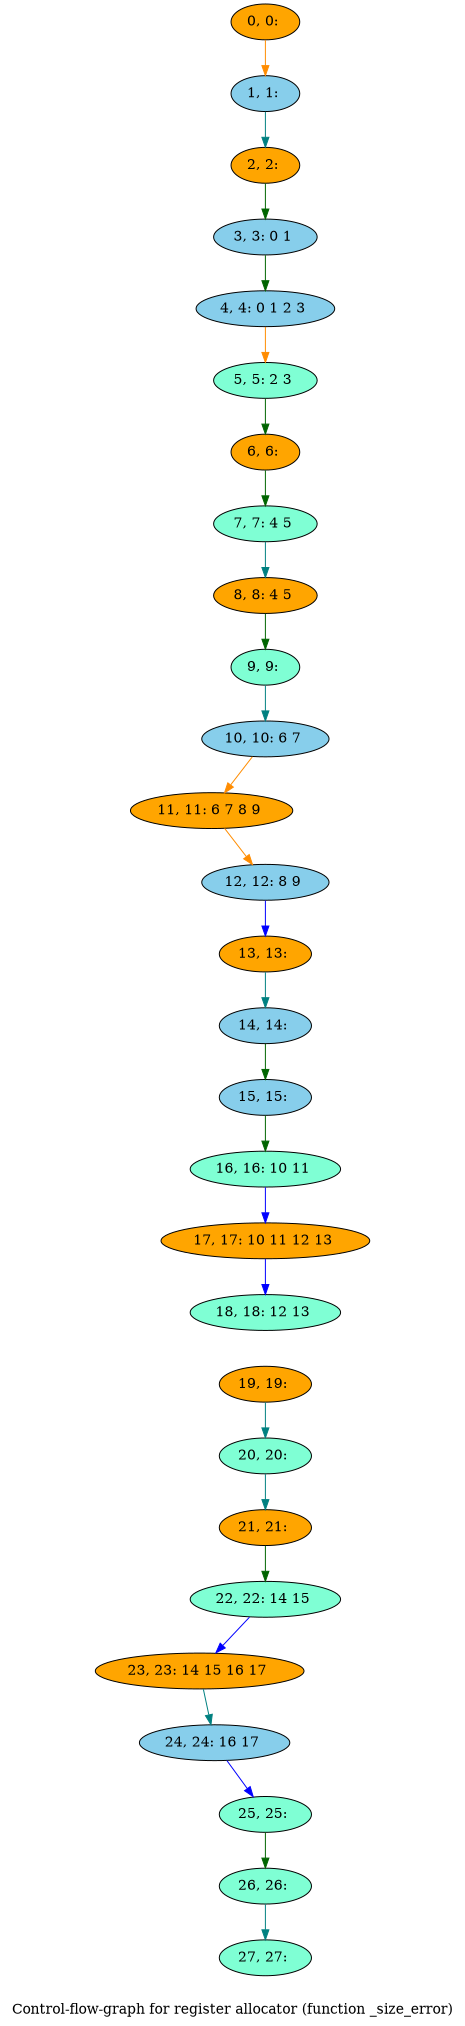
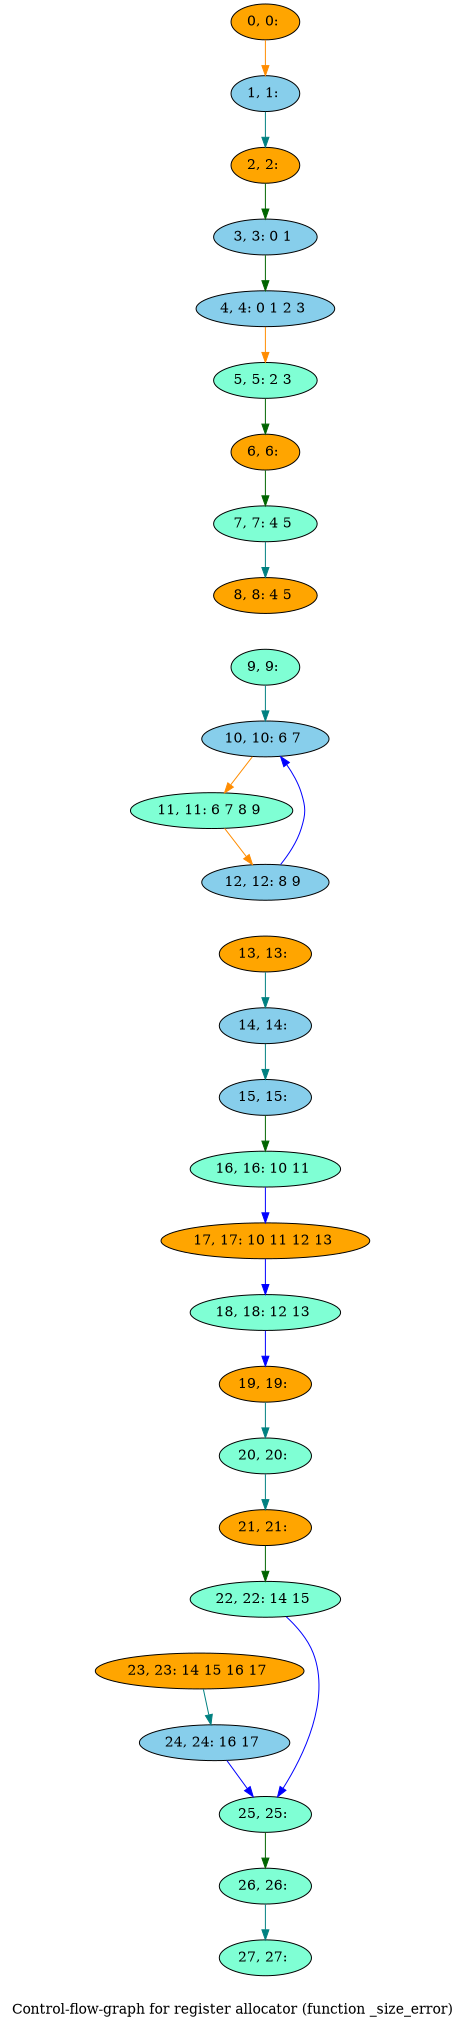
edge "8, 8: 4 5" -> "9, 9:": removed
node "11, 11: 6 7 8 9": fillcolor orange -> aquamarine
edge "12, 12: 8 9" -> "13, 13:": now "12, 12: 8 9" -> "10, 10: 6 7"
edge "14, 14:" -> "15, 15:": color darkgreen -> teal
edge "18, 18: 12 13" -> "19, 19:": added
edge "22, 22: 14 15" -> "23, 23: 14 15 16 17": now "22, 22: 14 15" -> "25, 25:"
